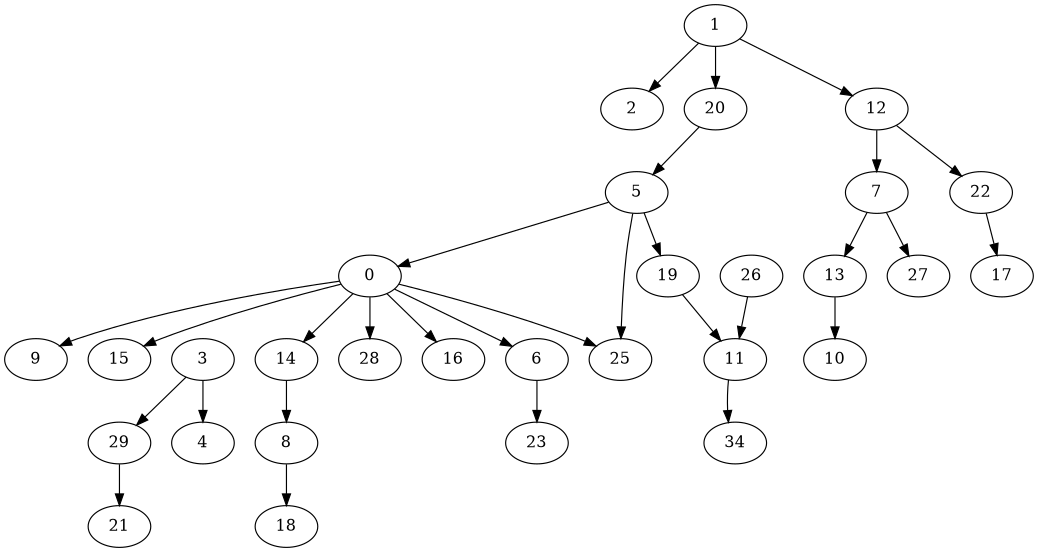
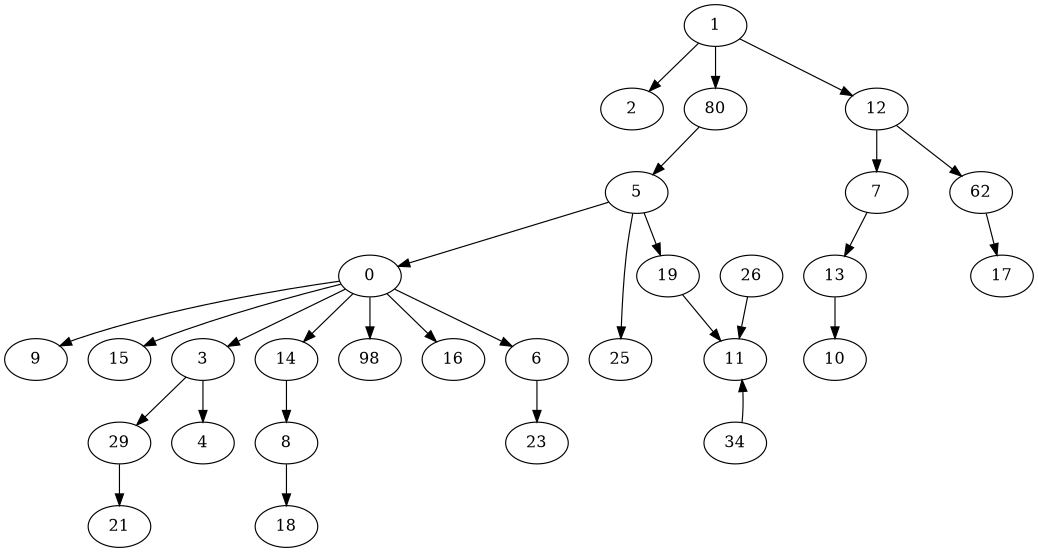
node "20": label "20" -> "80"
node "22": label "22" -> "62"
node "27": removed
edge "0" -> "25": now "0" -> "3"
node "28": label "28" -> "98"
edge "11" -> "34": reversed
